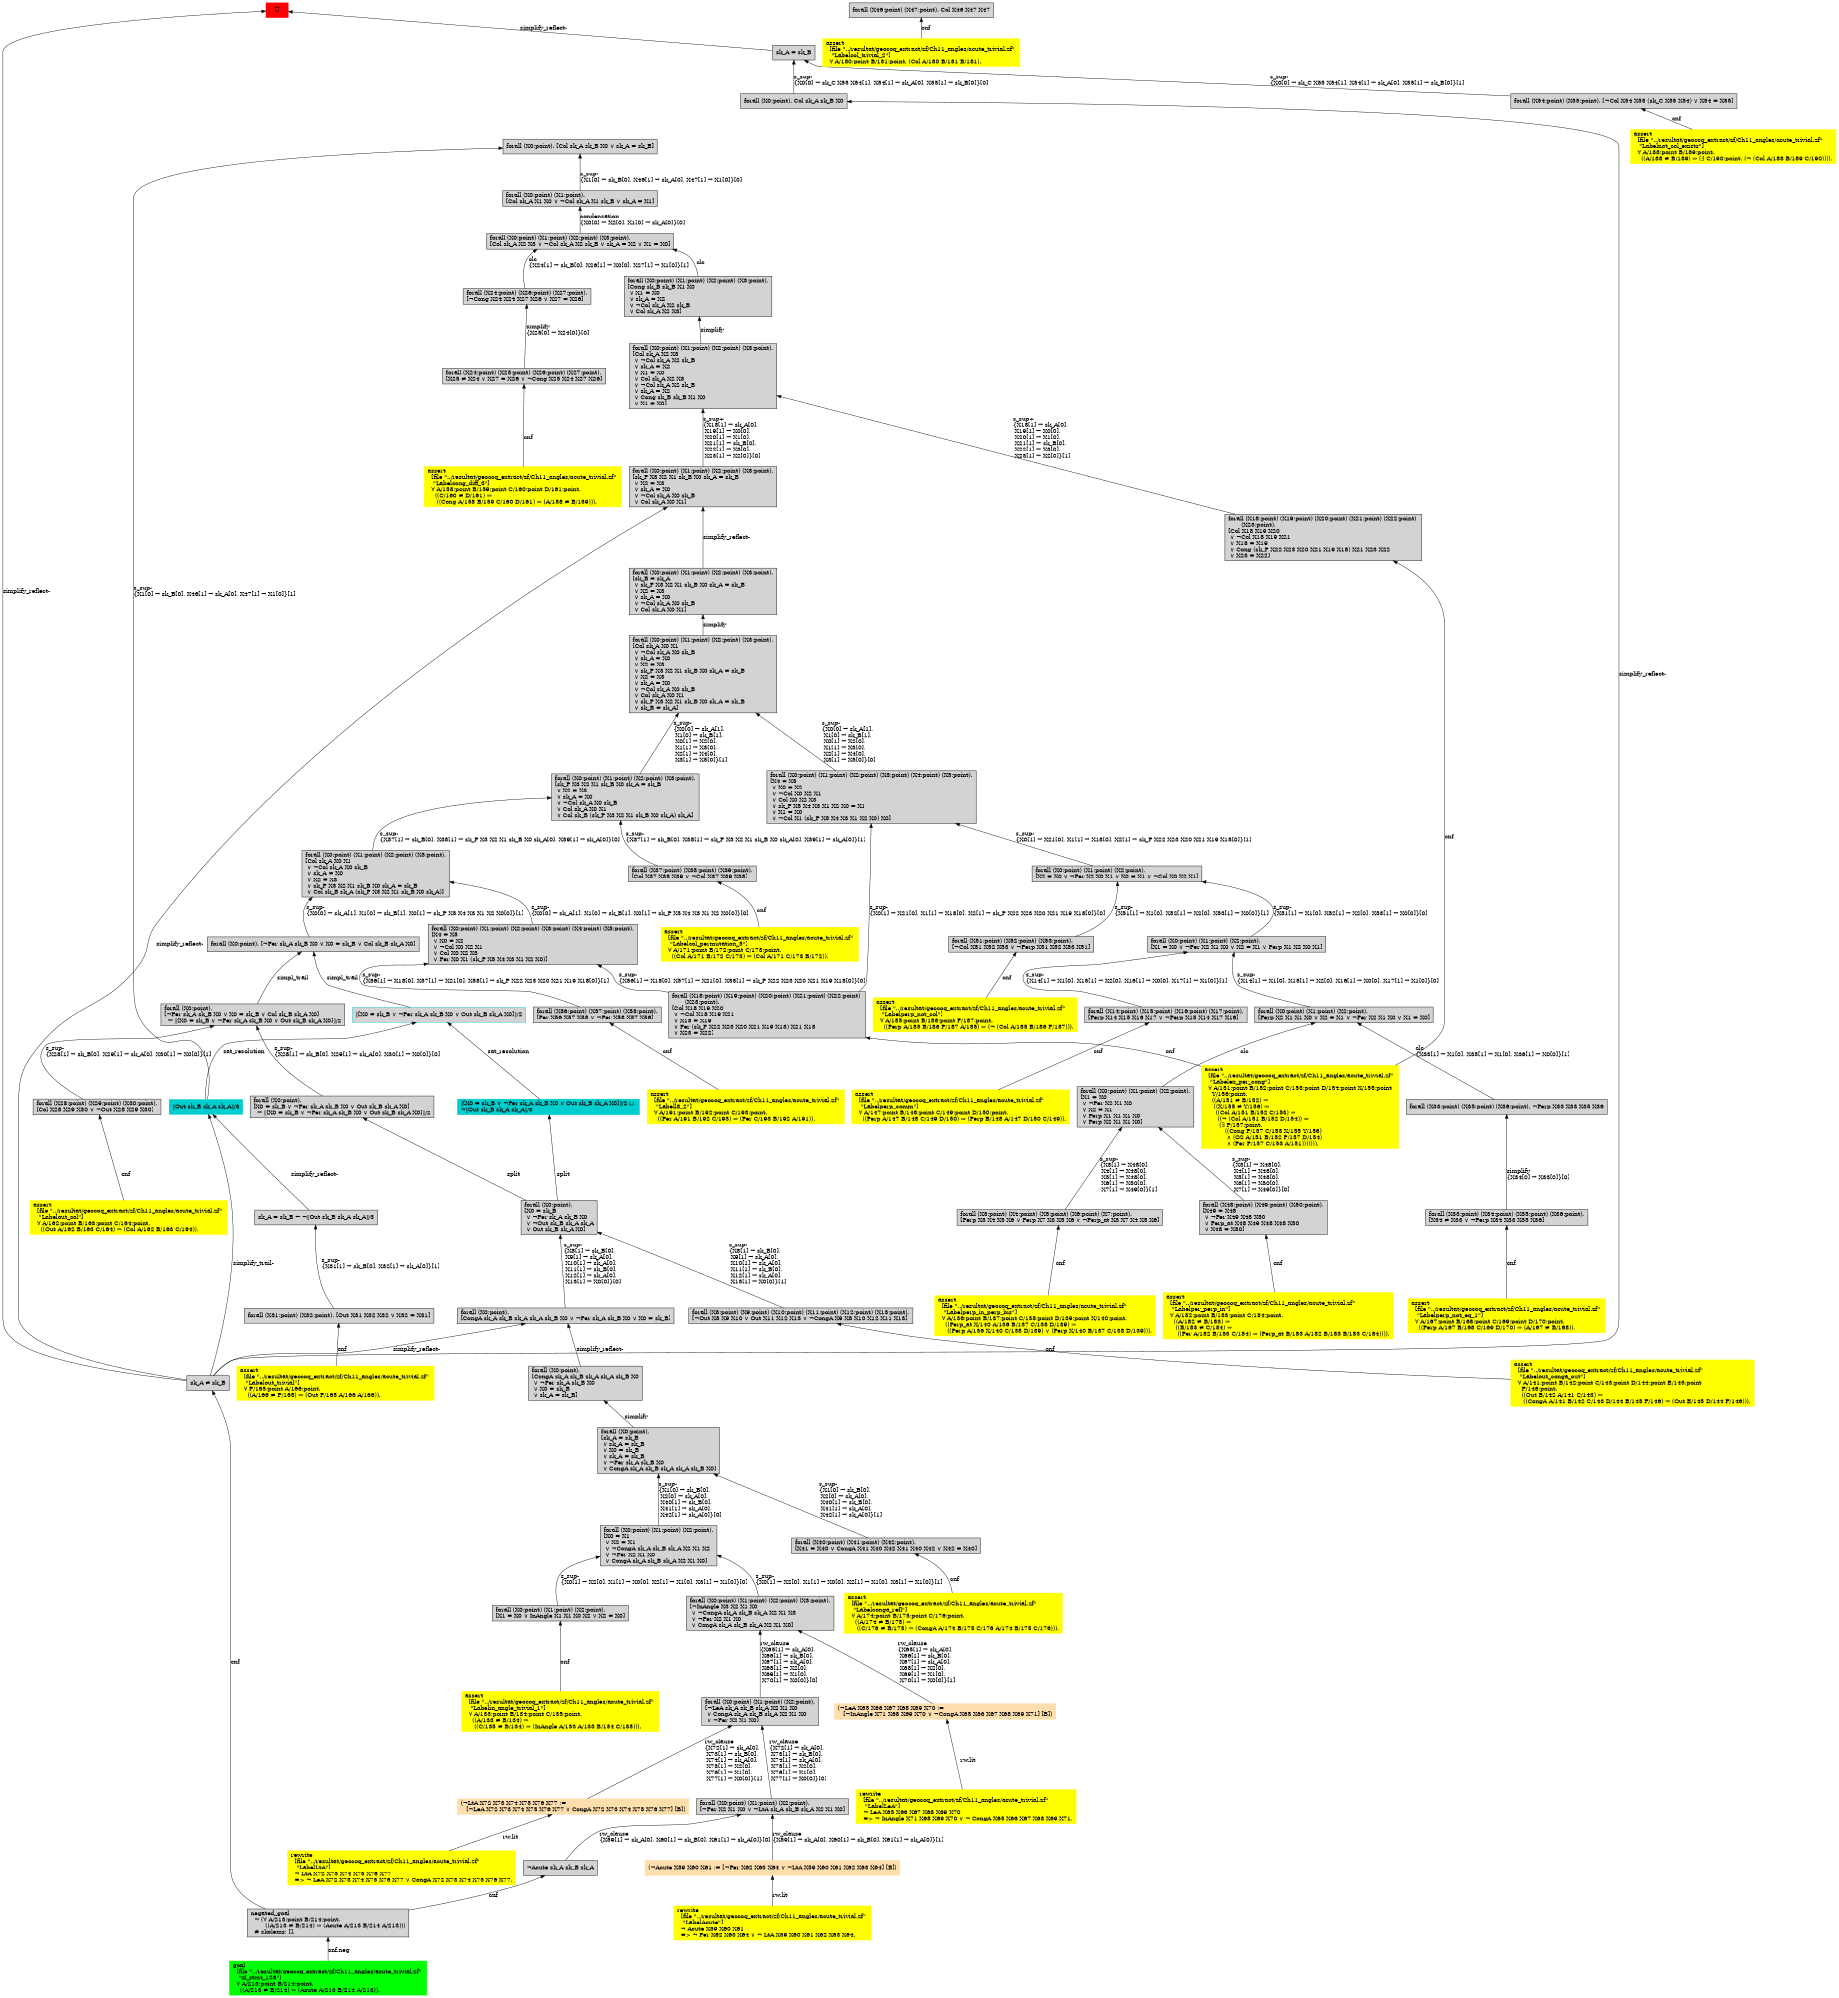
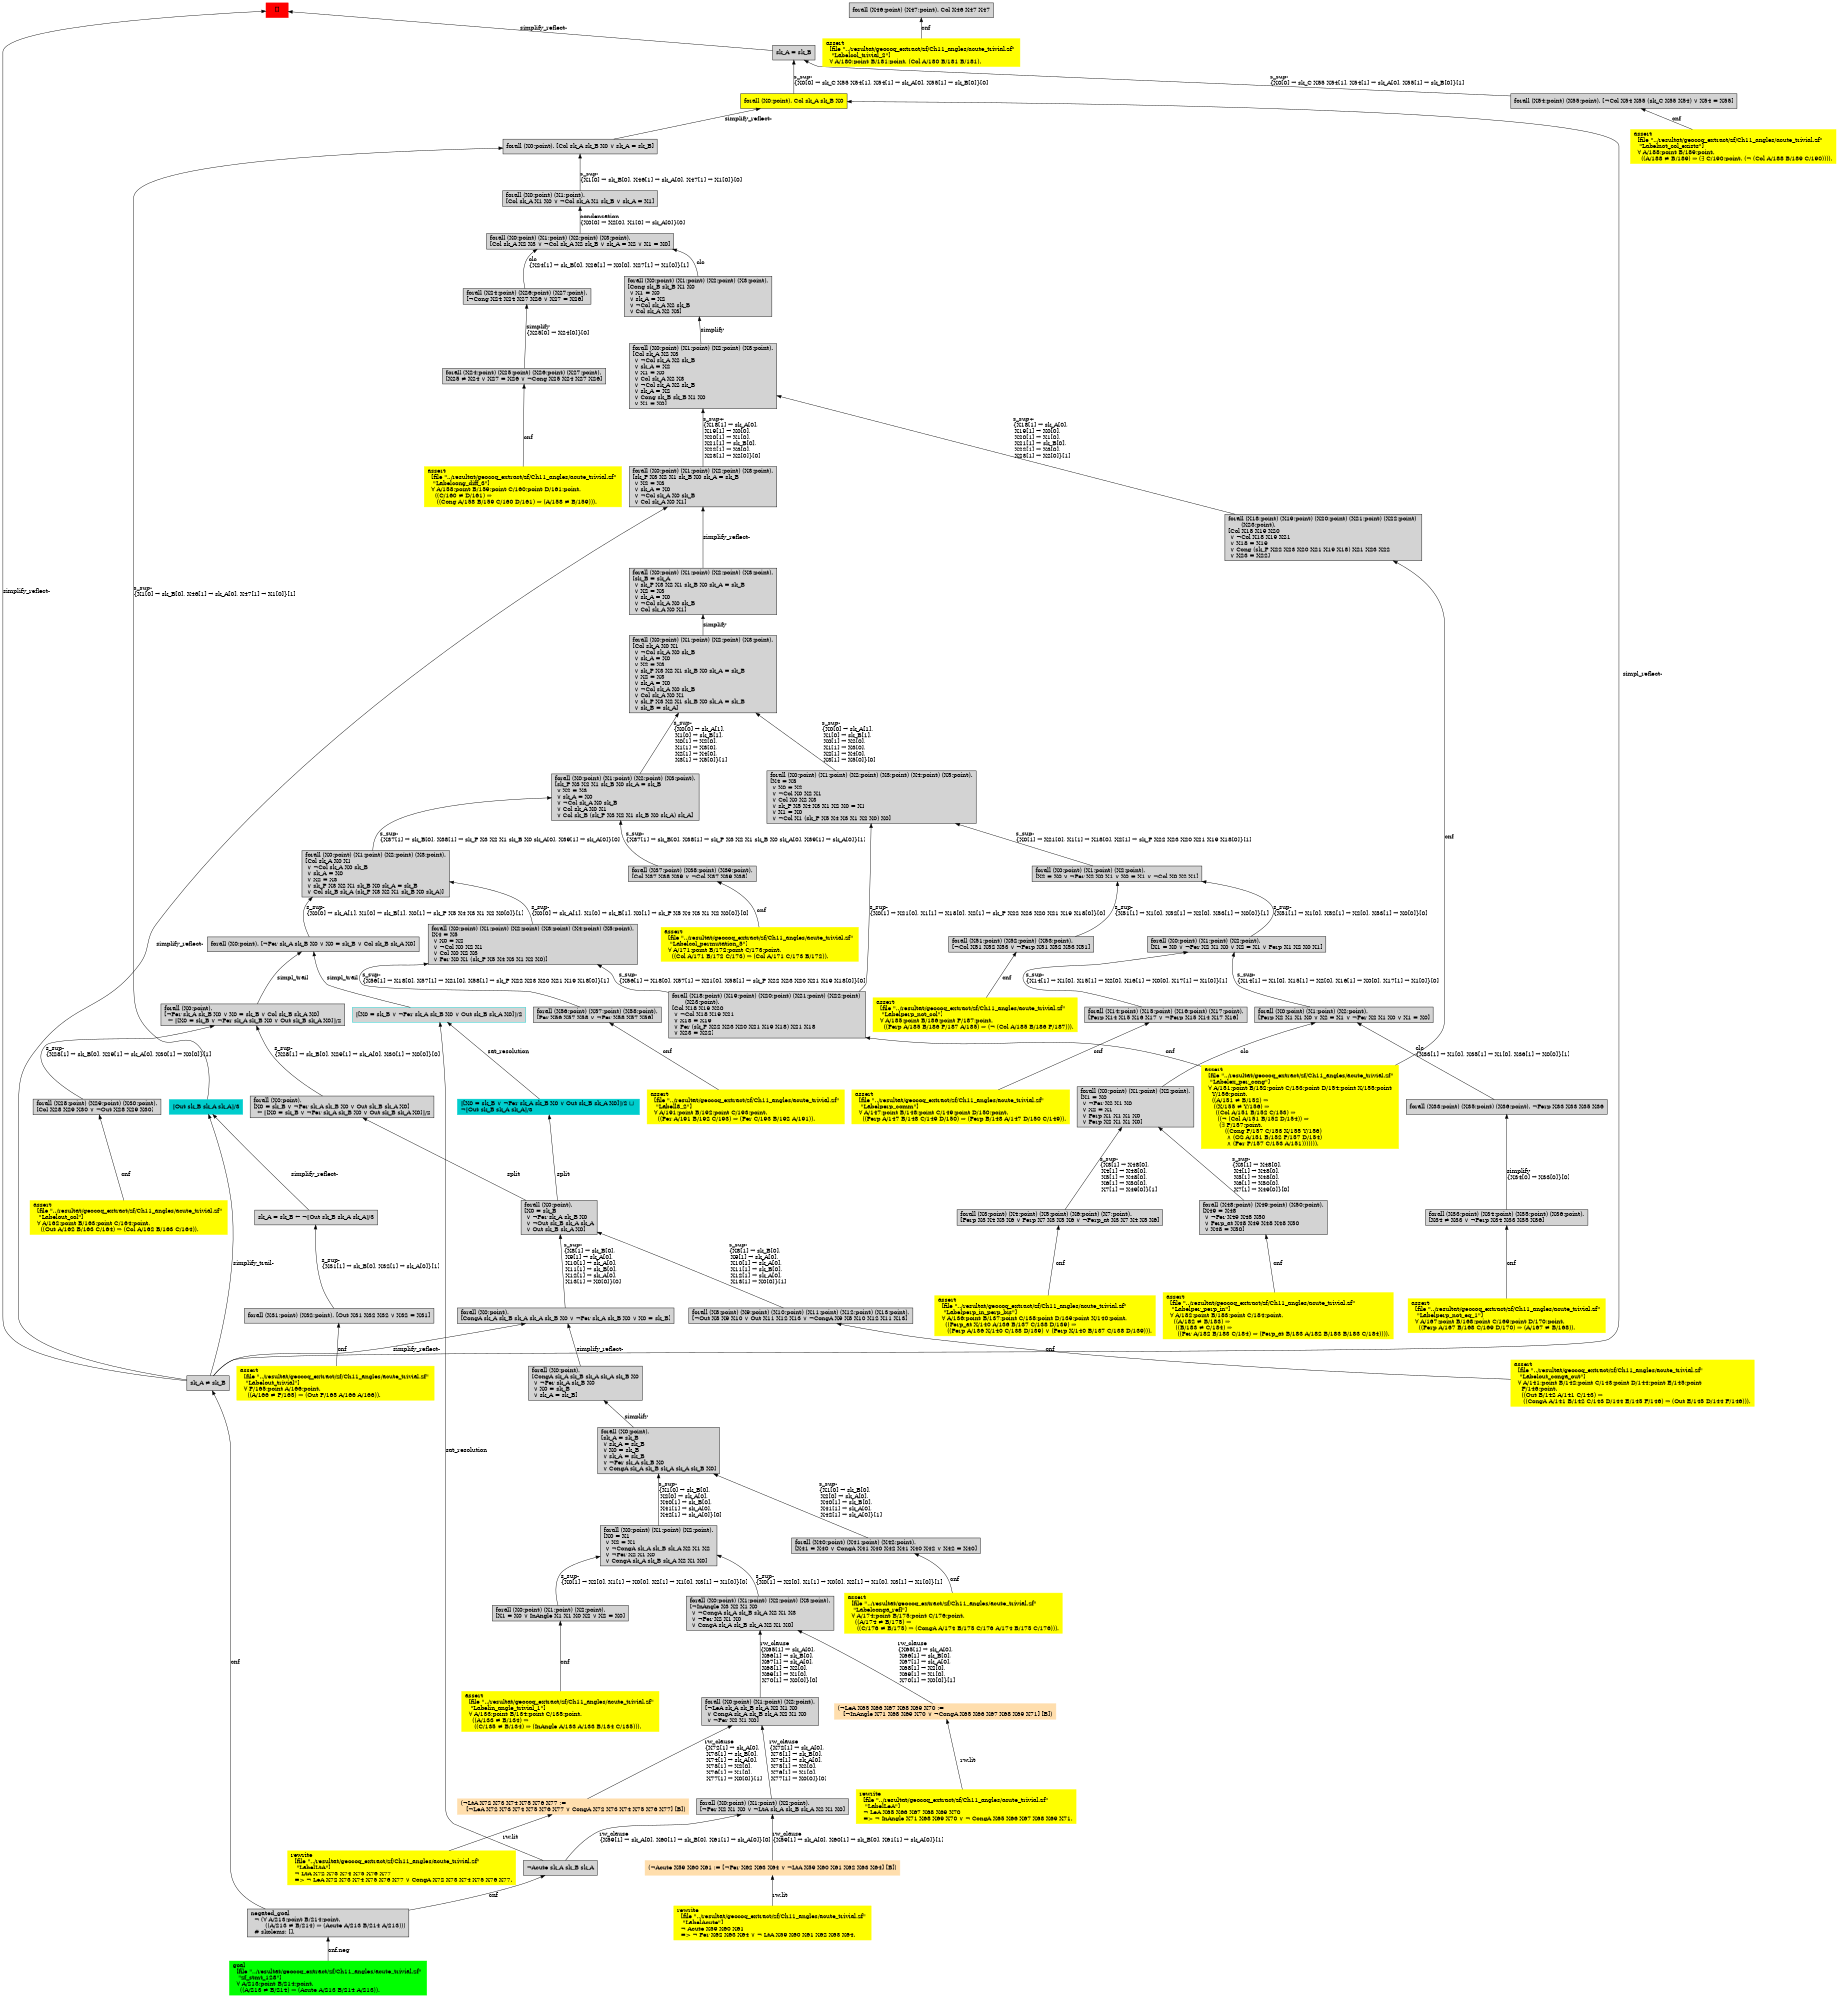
node "forall (X0:point). Col sk_A sk_B X0": fillcolor lightgrey -> yellow
edge "forall (X0:point). [Col sk_A sk_B X0 ∨ sk_A = sk_B]" -> "forall (X0:point). Col sk_A sk_B X0": added, label "simplify_reflect-"
edge "sk_A ≠ sk_B" -> "forall (X0:point). Col sk_A sk_B X0": label "simplify_reflect-" -> "simpl_reflect-"
edge "⟦Out sk_B sk_A sk_A⟧/3" -> "⟦[X0 = sk_B ∨ ¬Per sk_A sk_B X0 ∨ Out sk_B sk_A X0]⟧/2": now "¬Acute sk_A sk_B sk_A" -> "⟦[X0 = sk_B ∨ ¬Per sk_A sk_B X0 ∨ Out sk_B sk_A X0]⟧/2"
